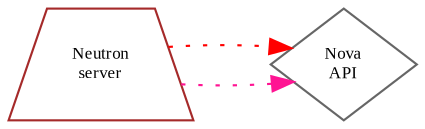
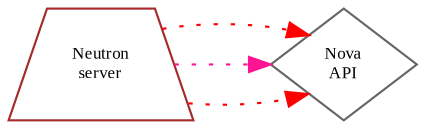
edge "Nova API" -> "Neutron server": added
